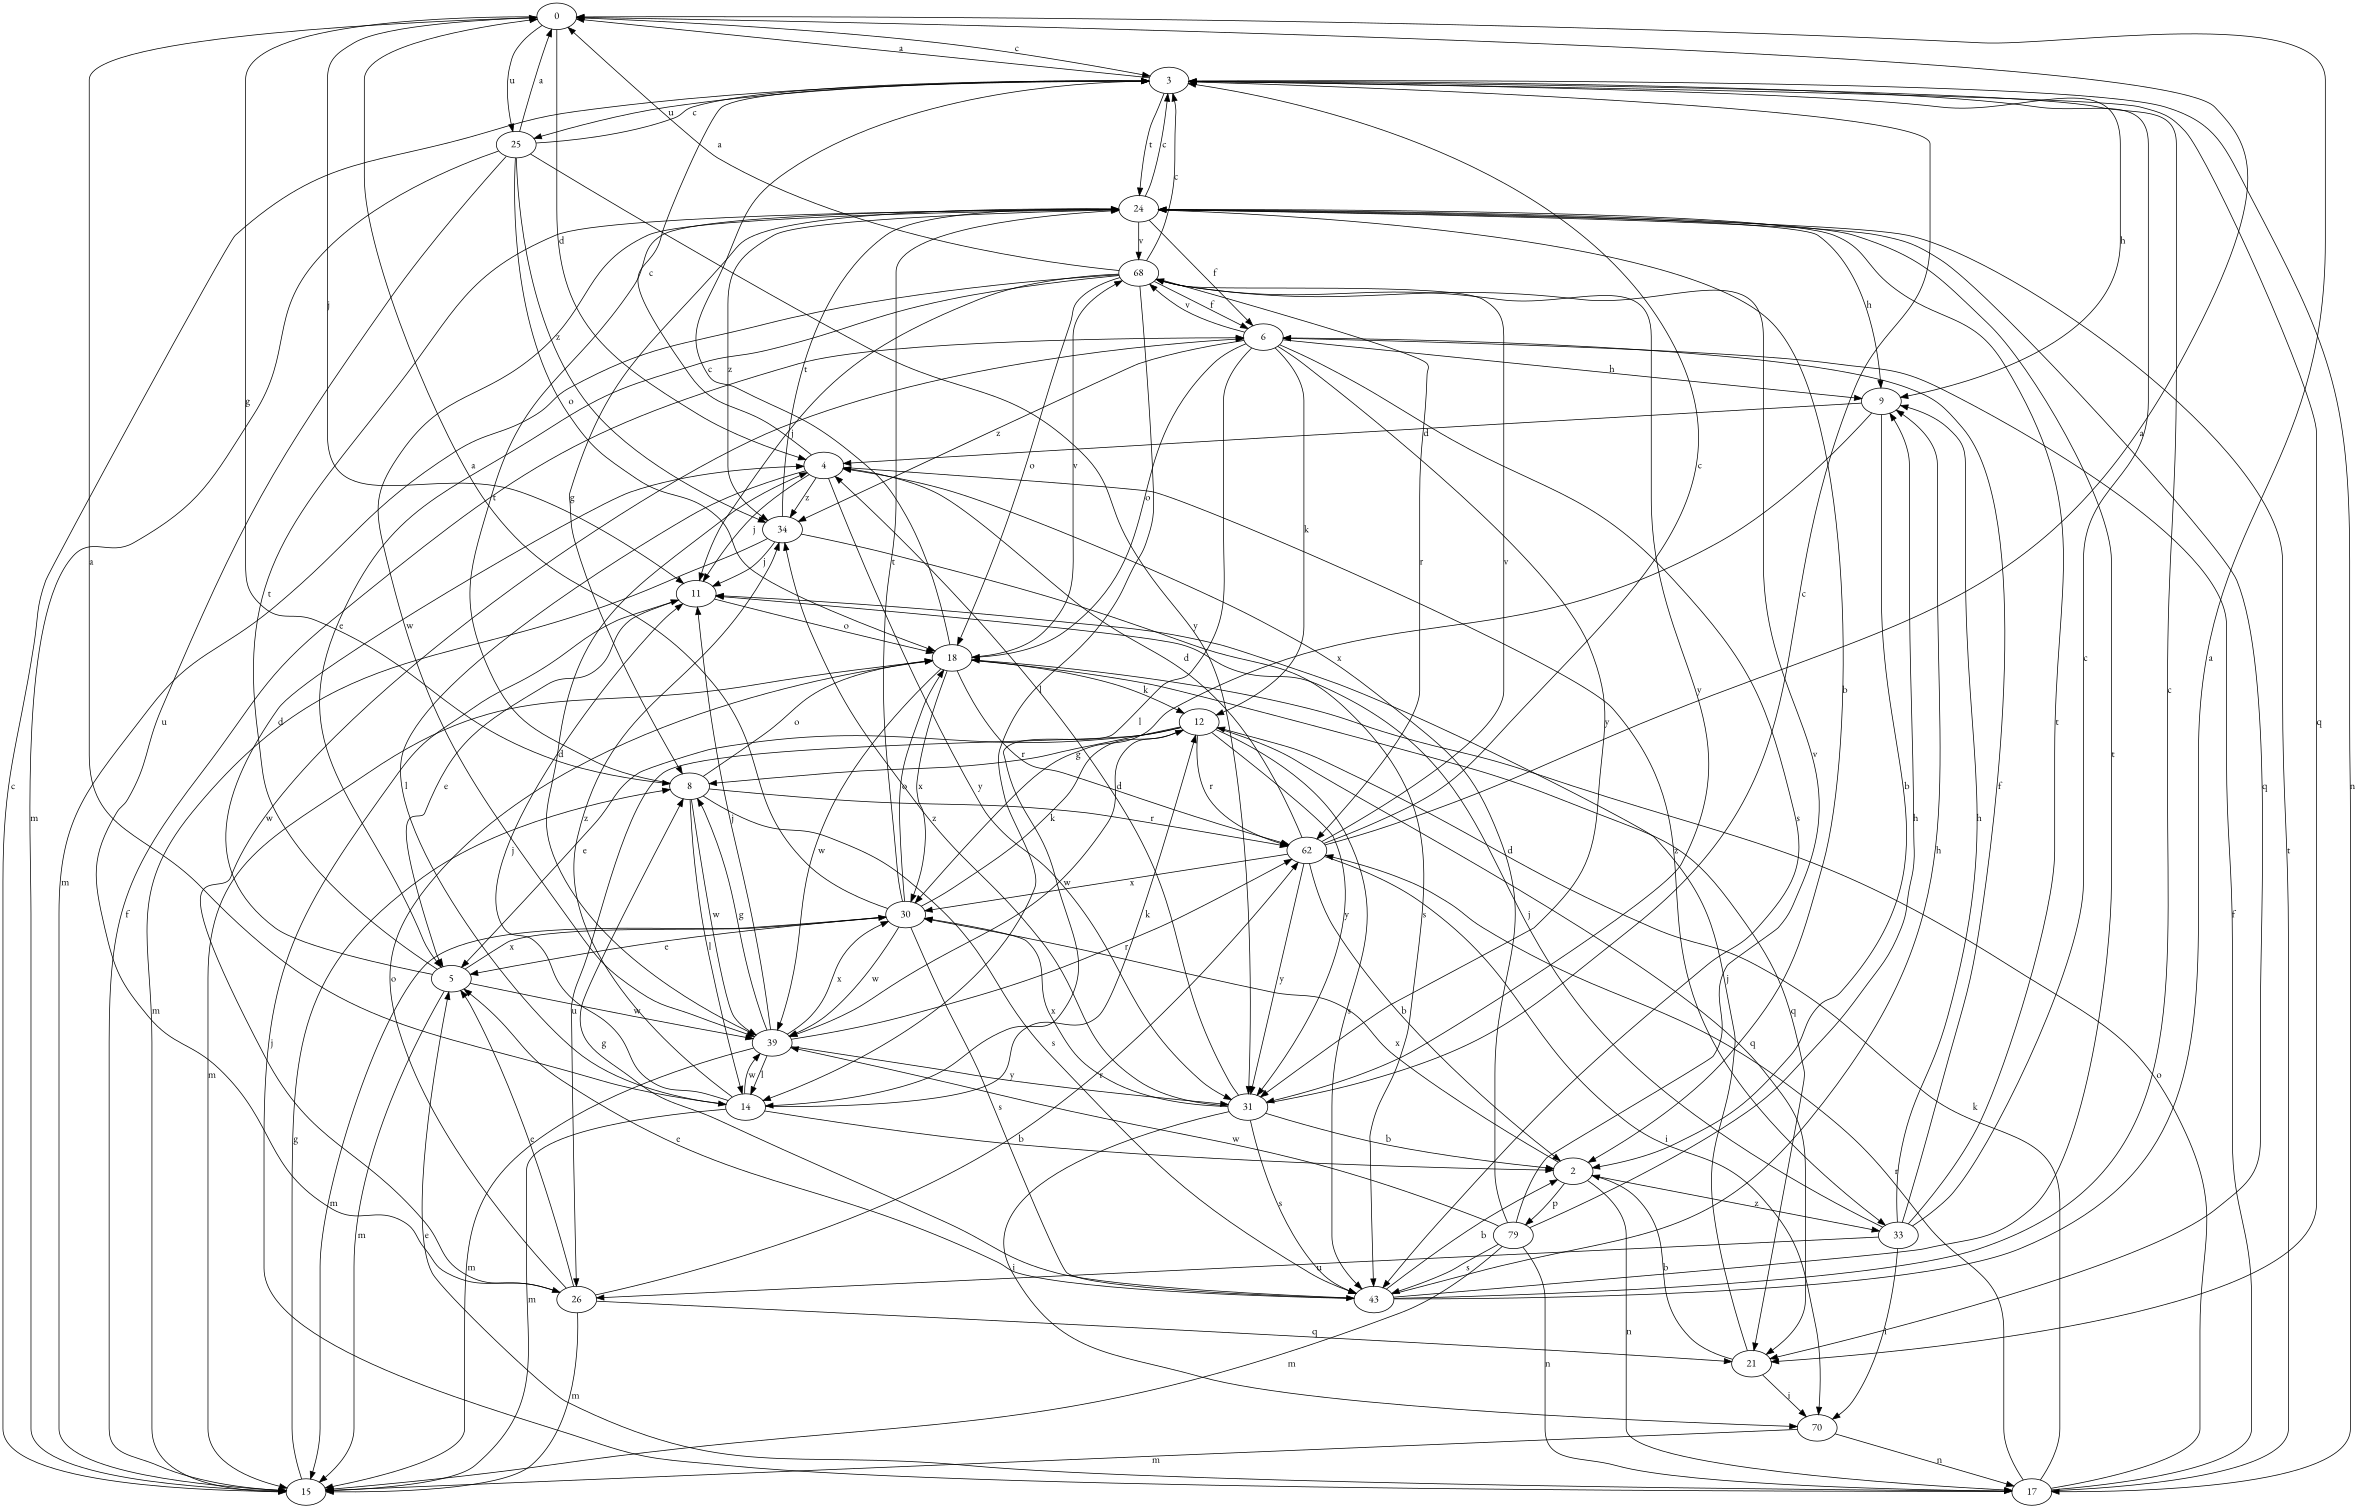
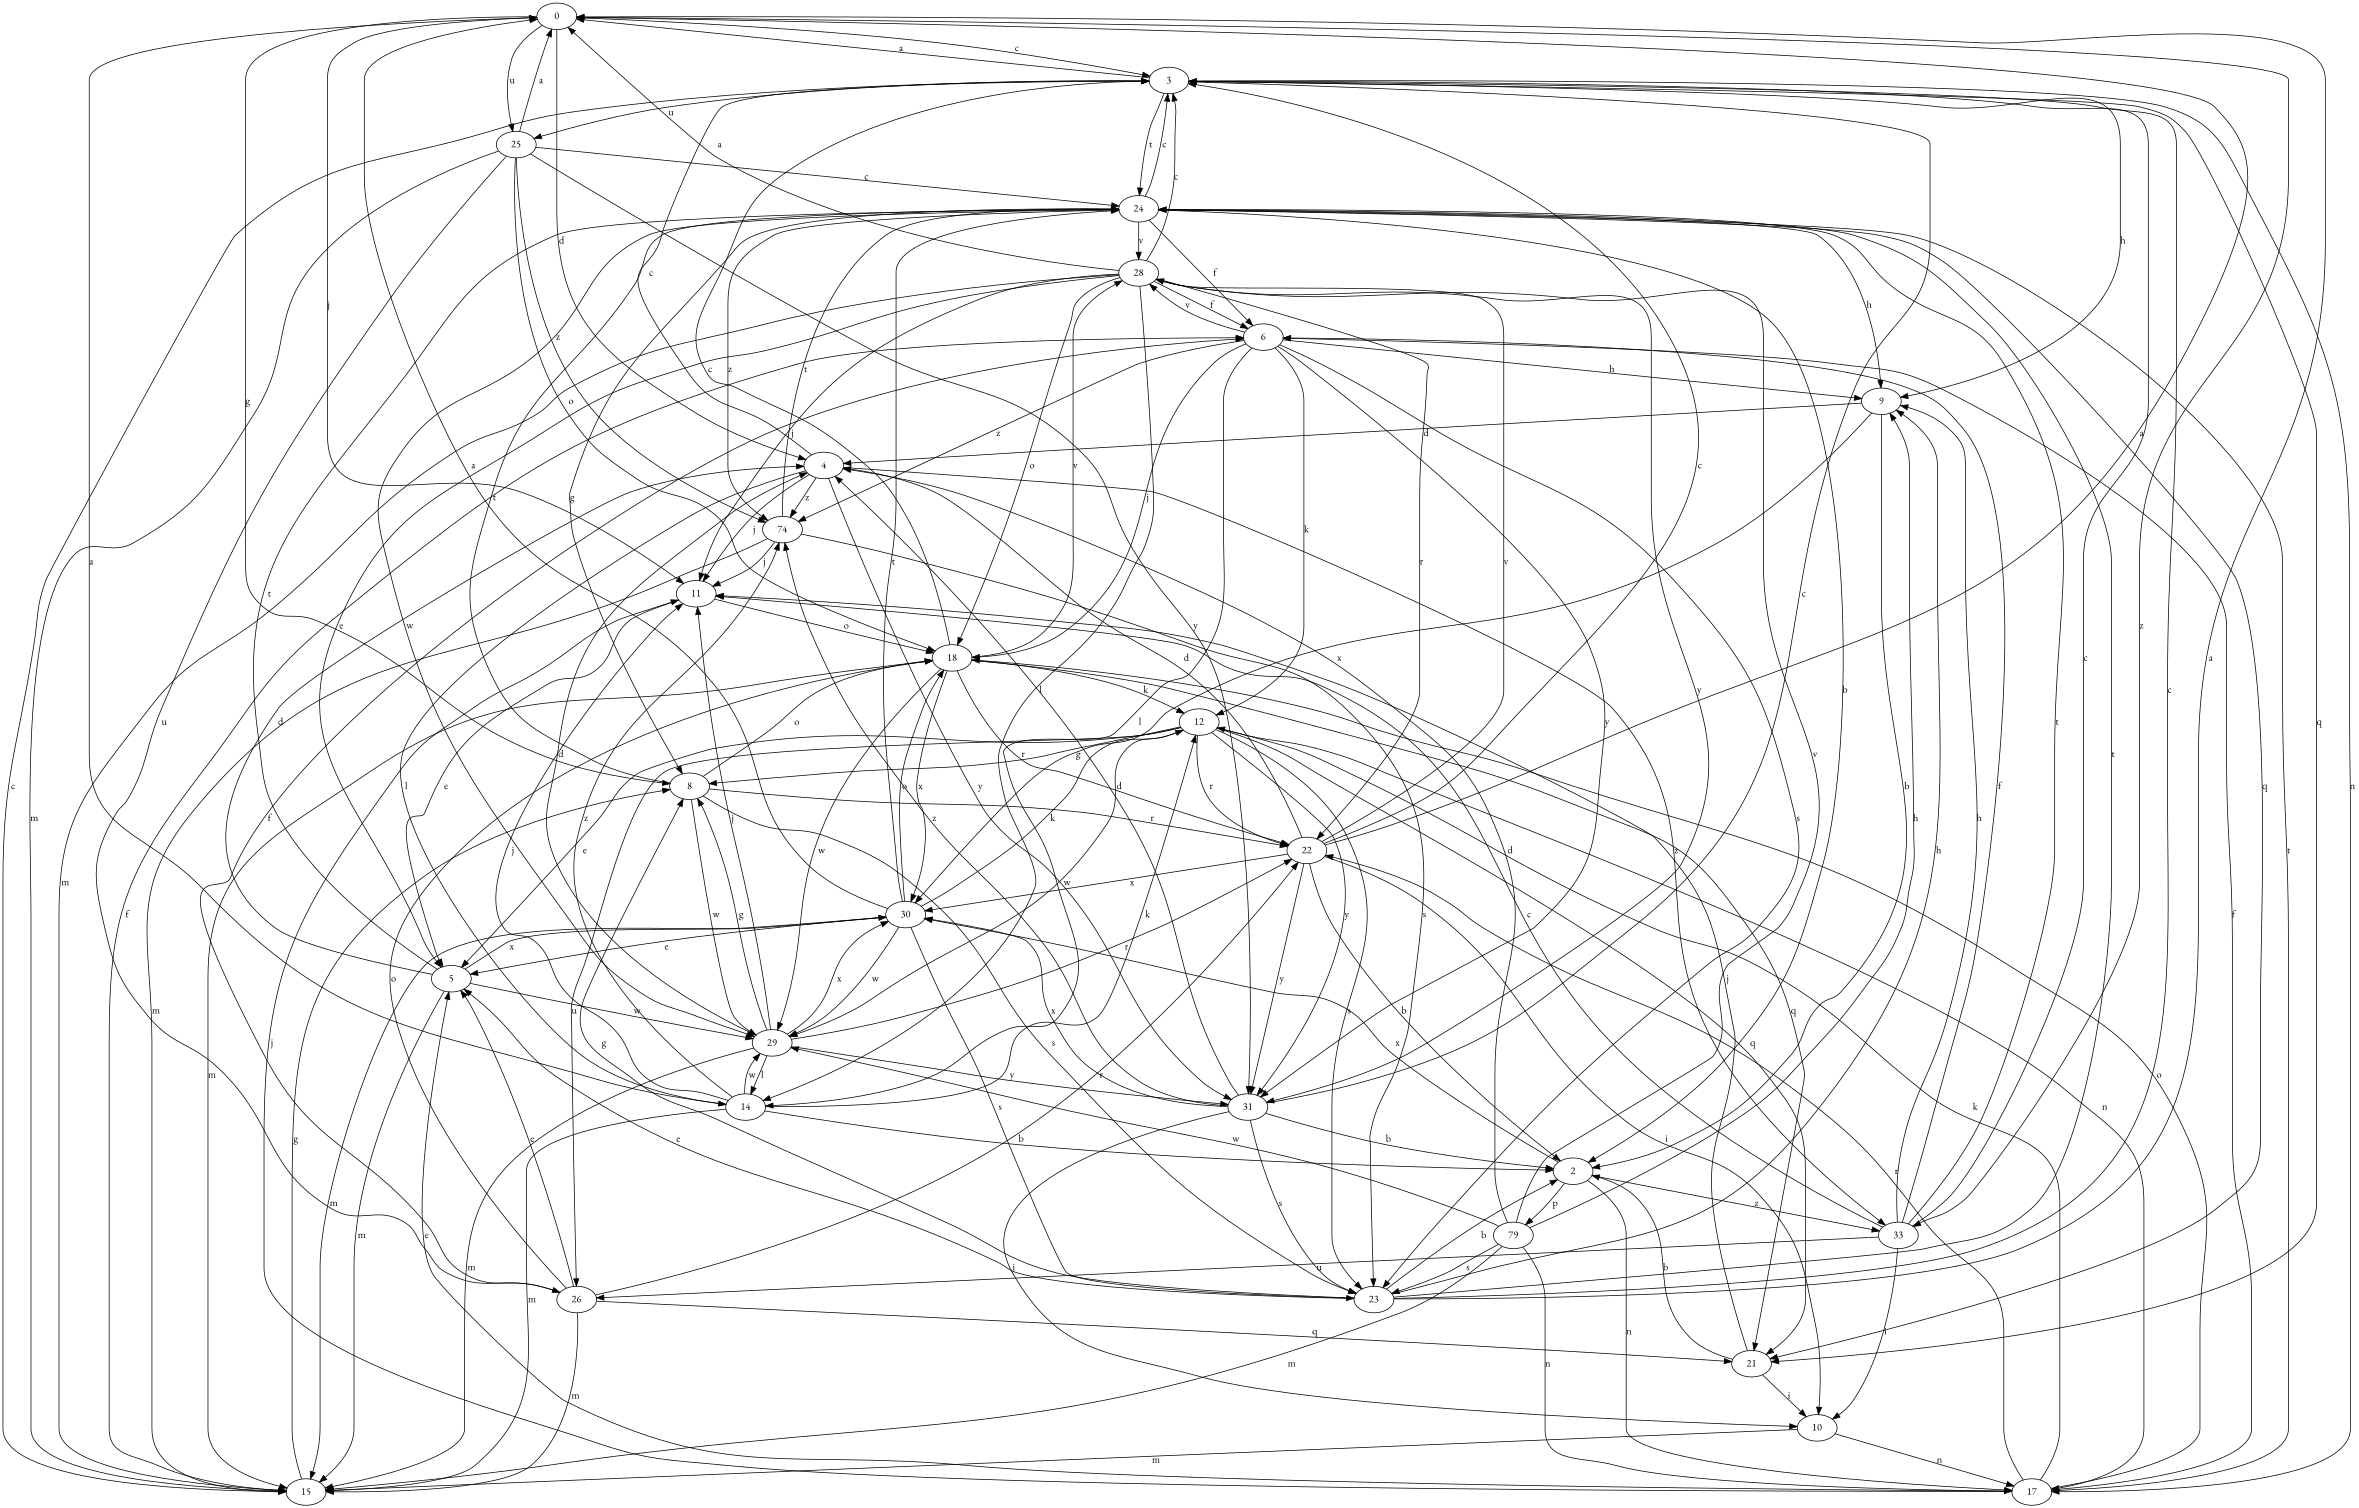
edge "0" -> "33": added, label "z"
edge "25" -> "3": now "25" -> "24"
node "68": label "68" -> "28"
edge "6" -> "18": label "o" -> "j"
node "34": label "34" -> "74"
edge "26" -> "6": label "w" -> "f"
node "62": label "62" -> "22"
edge "33" -> "11": label "j" -> "c"
edge "8" -> "14": removed, label "l"
edge "12" -> "17": added, label "n"
node "39": label "39" -> "29"
node "43": label "43" -> "23"
node "70": label "70" -> "10"
